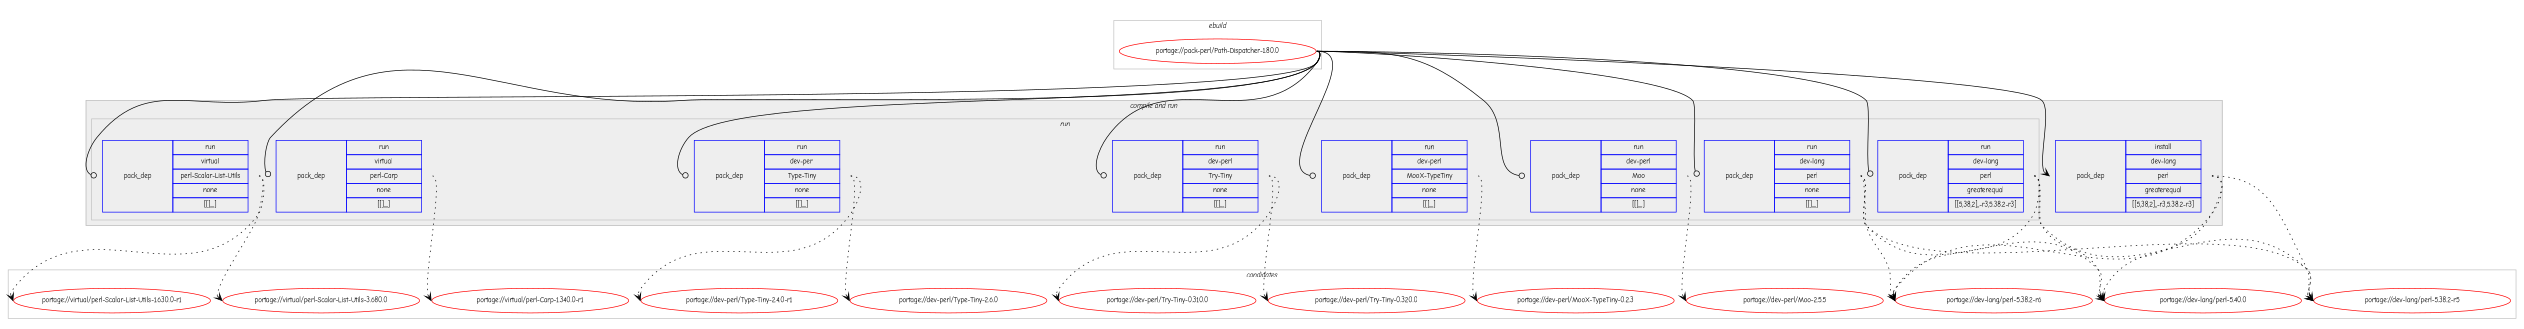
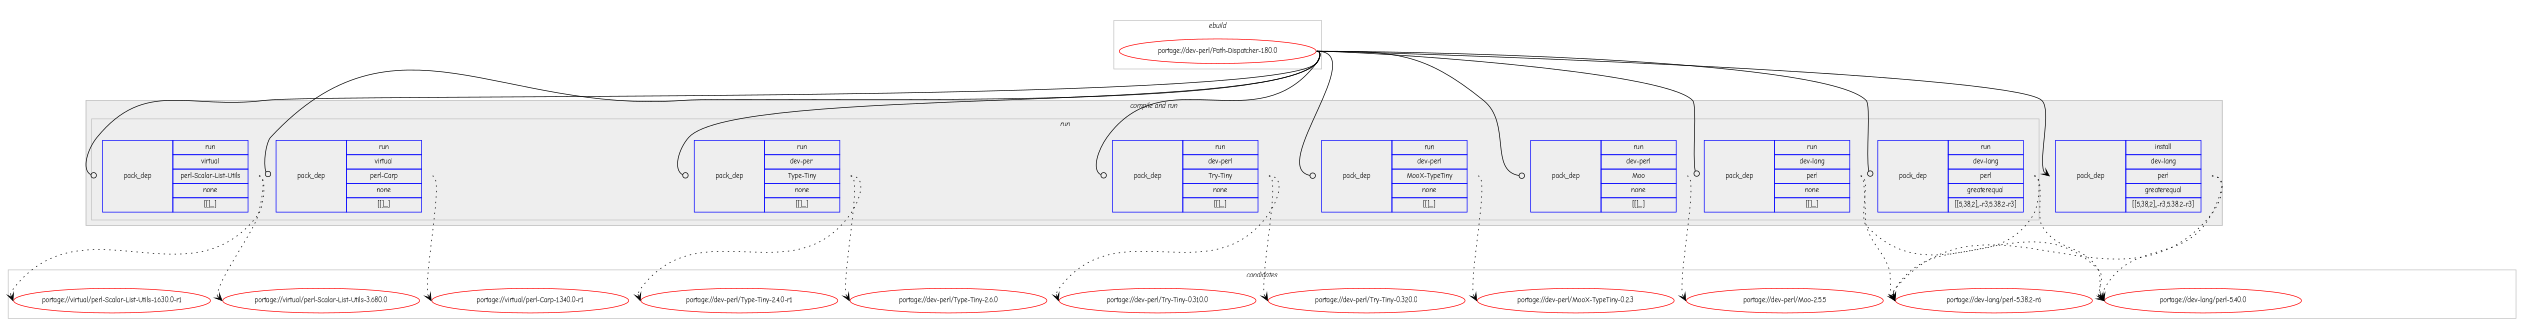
node "portage://pack-perl/Path-Dispatcher-1.80.0": label "portage://pack-perl/Path-Dispatcher-1.80.0" -> "portage://dev-perl/Path-Dispatcher-1.80.0"
node "portage://dev-lang/perl-5.38.2-r5": removed
